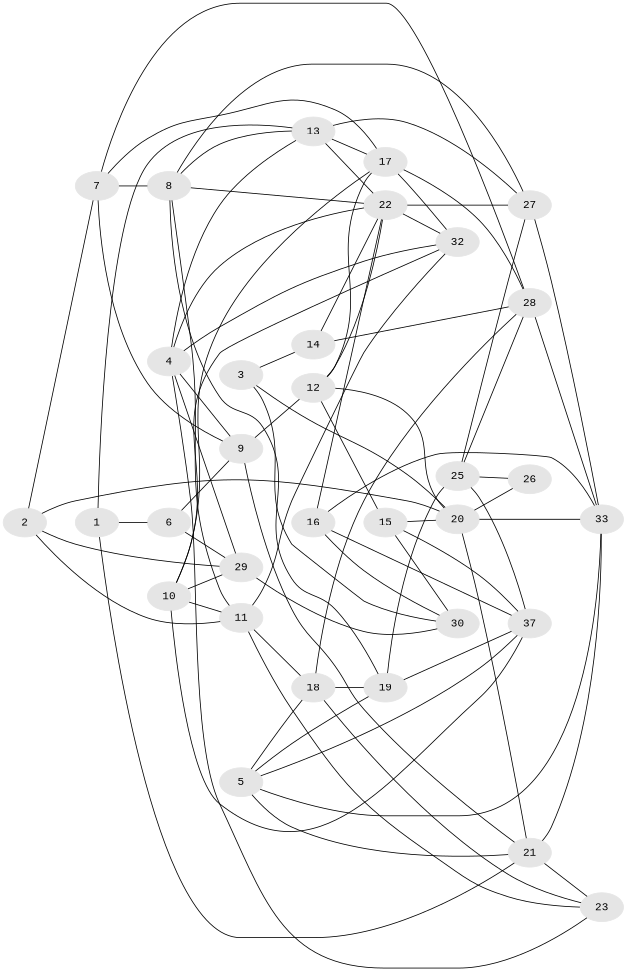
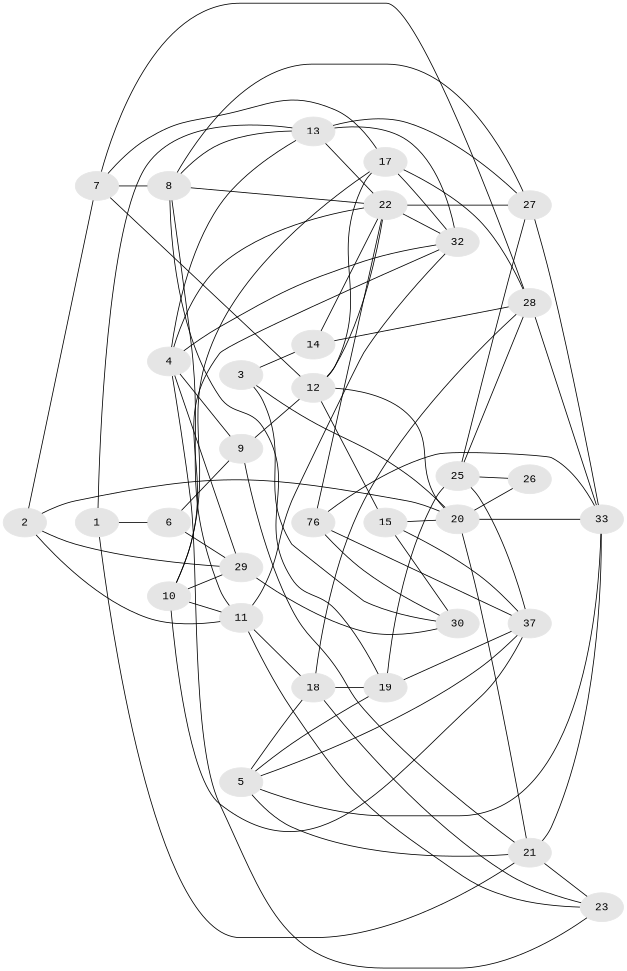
edge "13" -- "17": now "13" -- "32"
edge "7" -- "9": now "7" -- "12"
node "16": label "16" -> "76"
